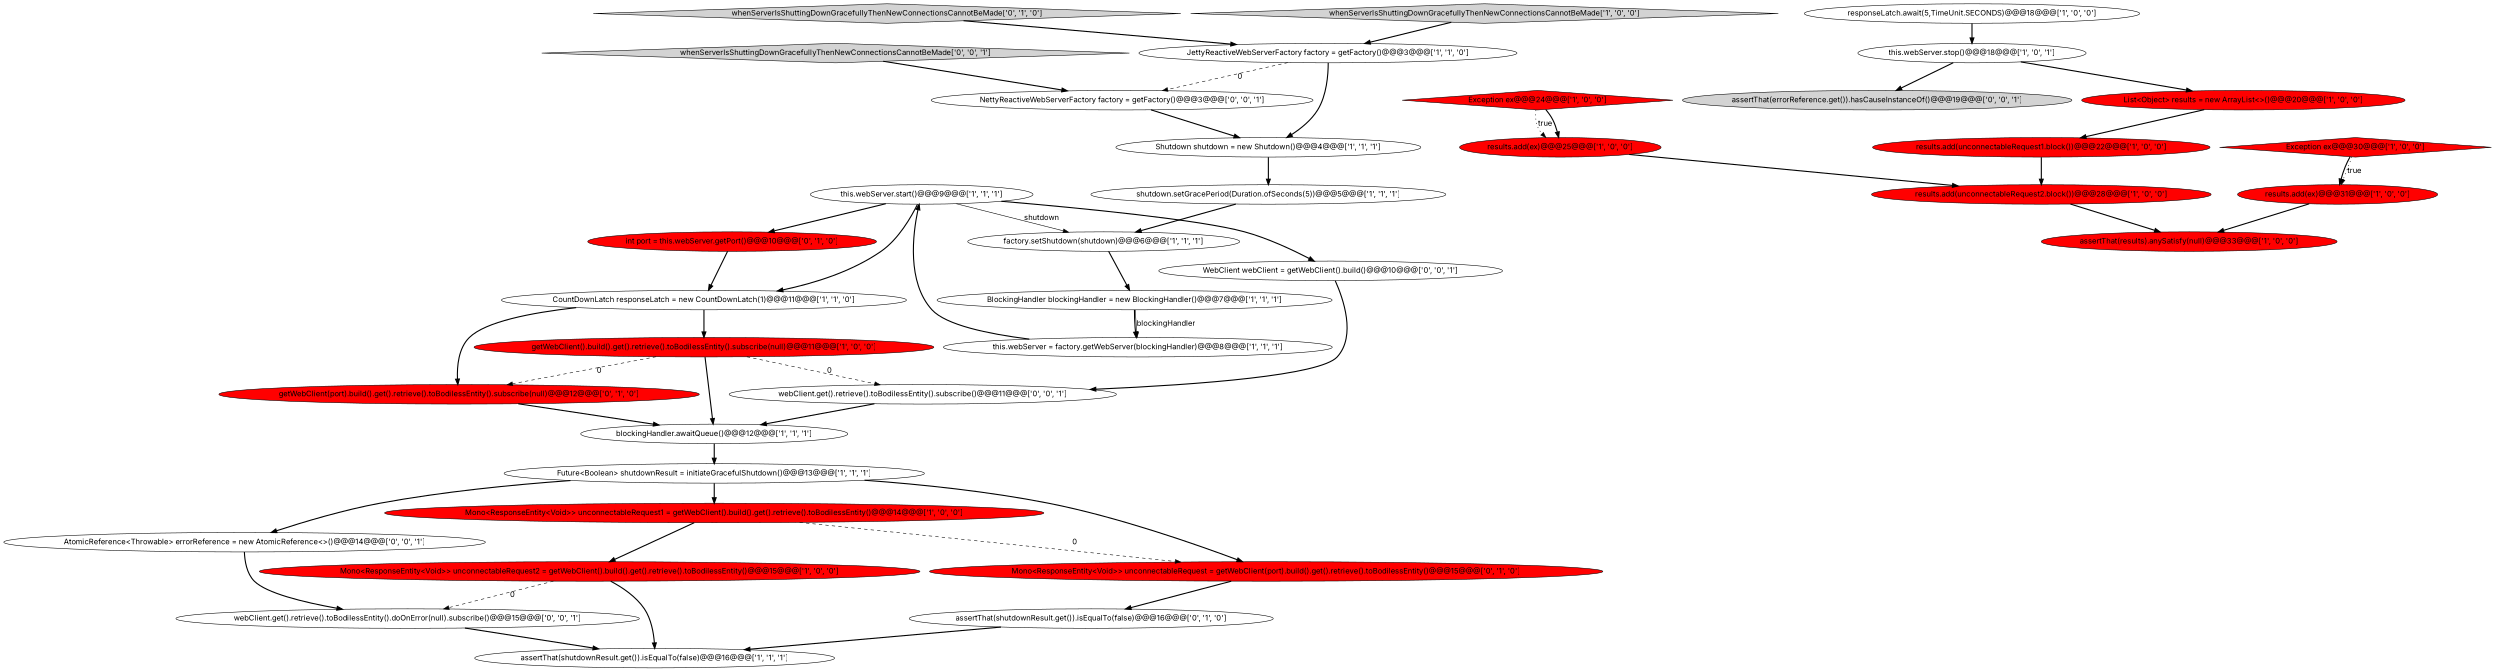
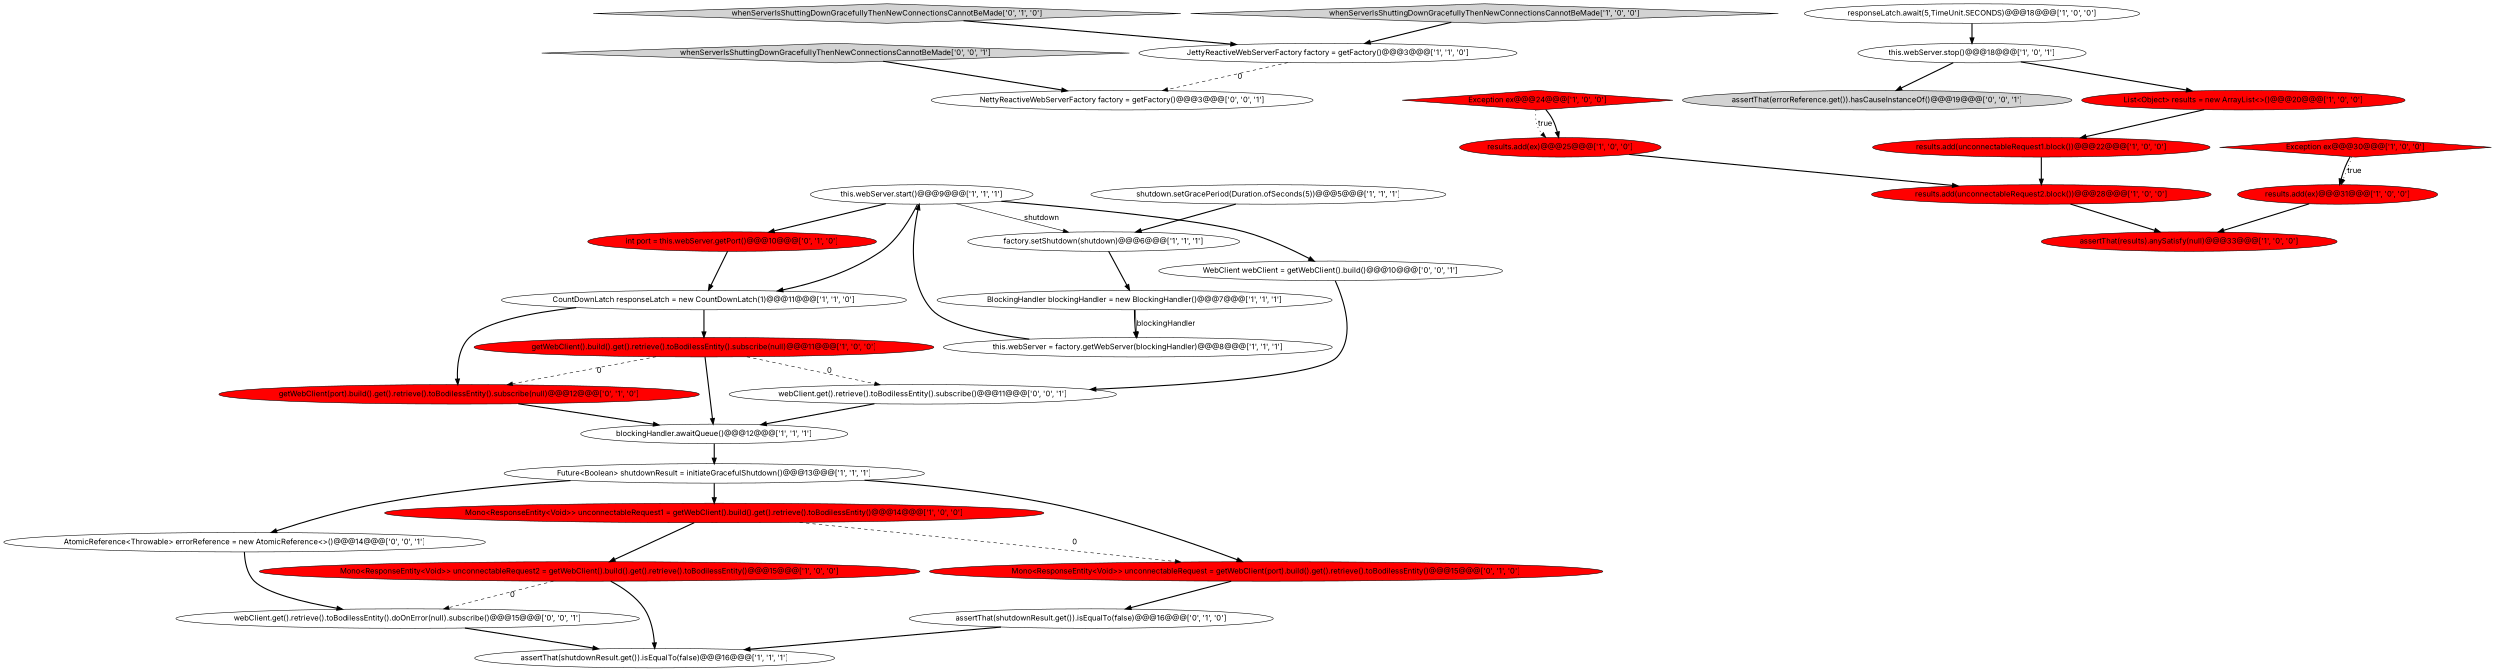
node "Shutdown shutdown = new Shutdown()@@@4@@@['1', '1', '1']": removed
